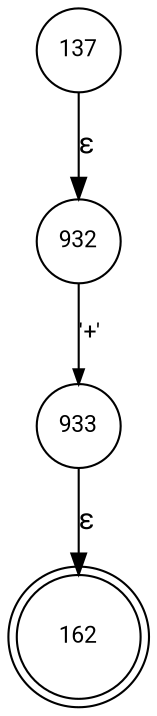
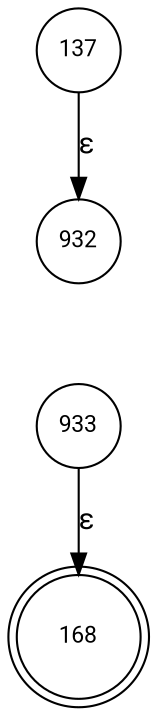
edge "932" -> "933": removed, label "'+'"
node "162": label "162" -> "168"
